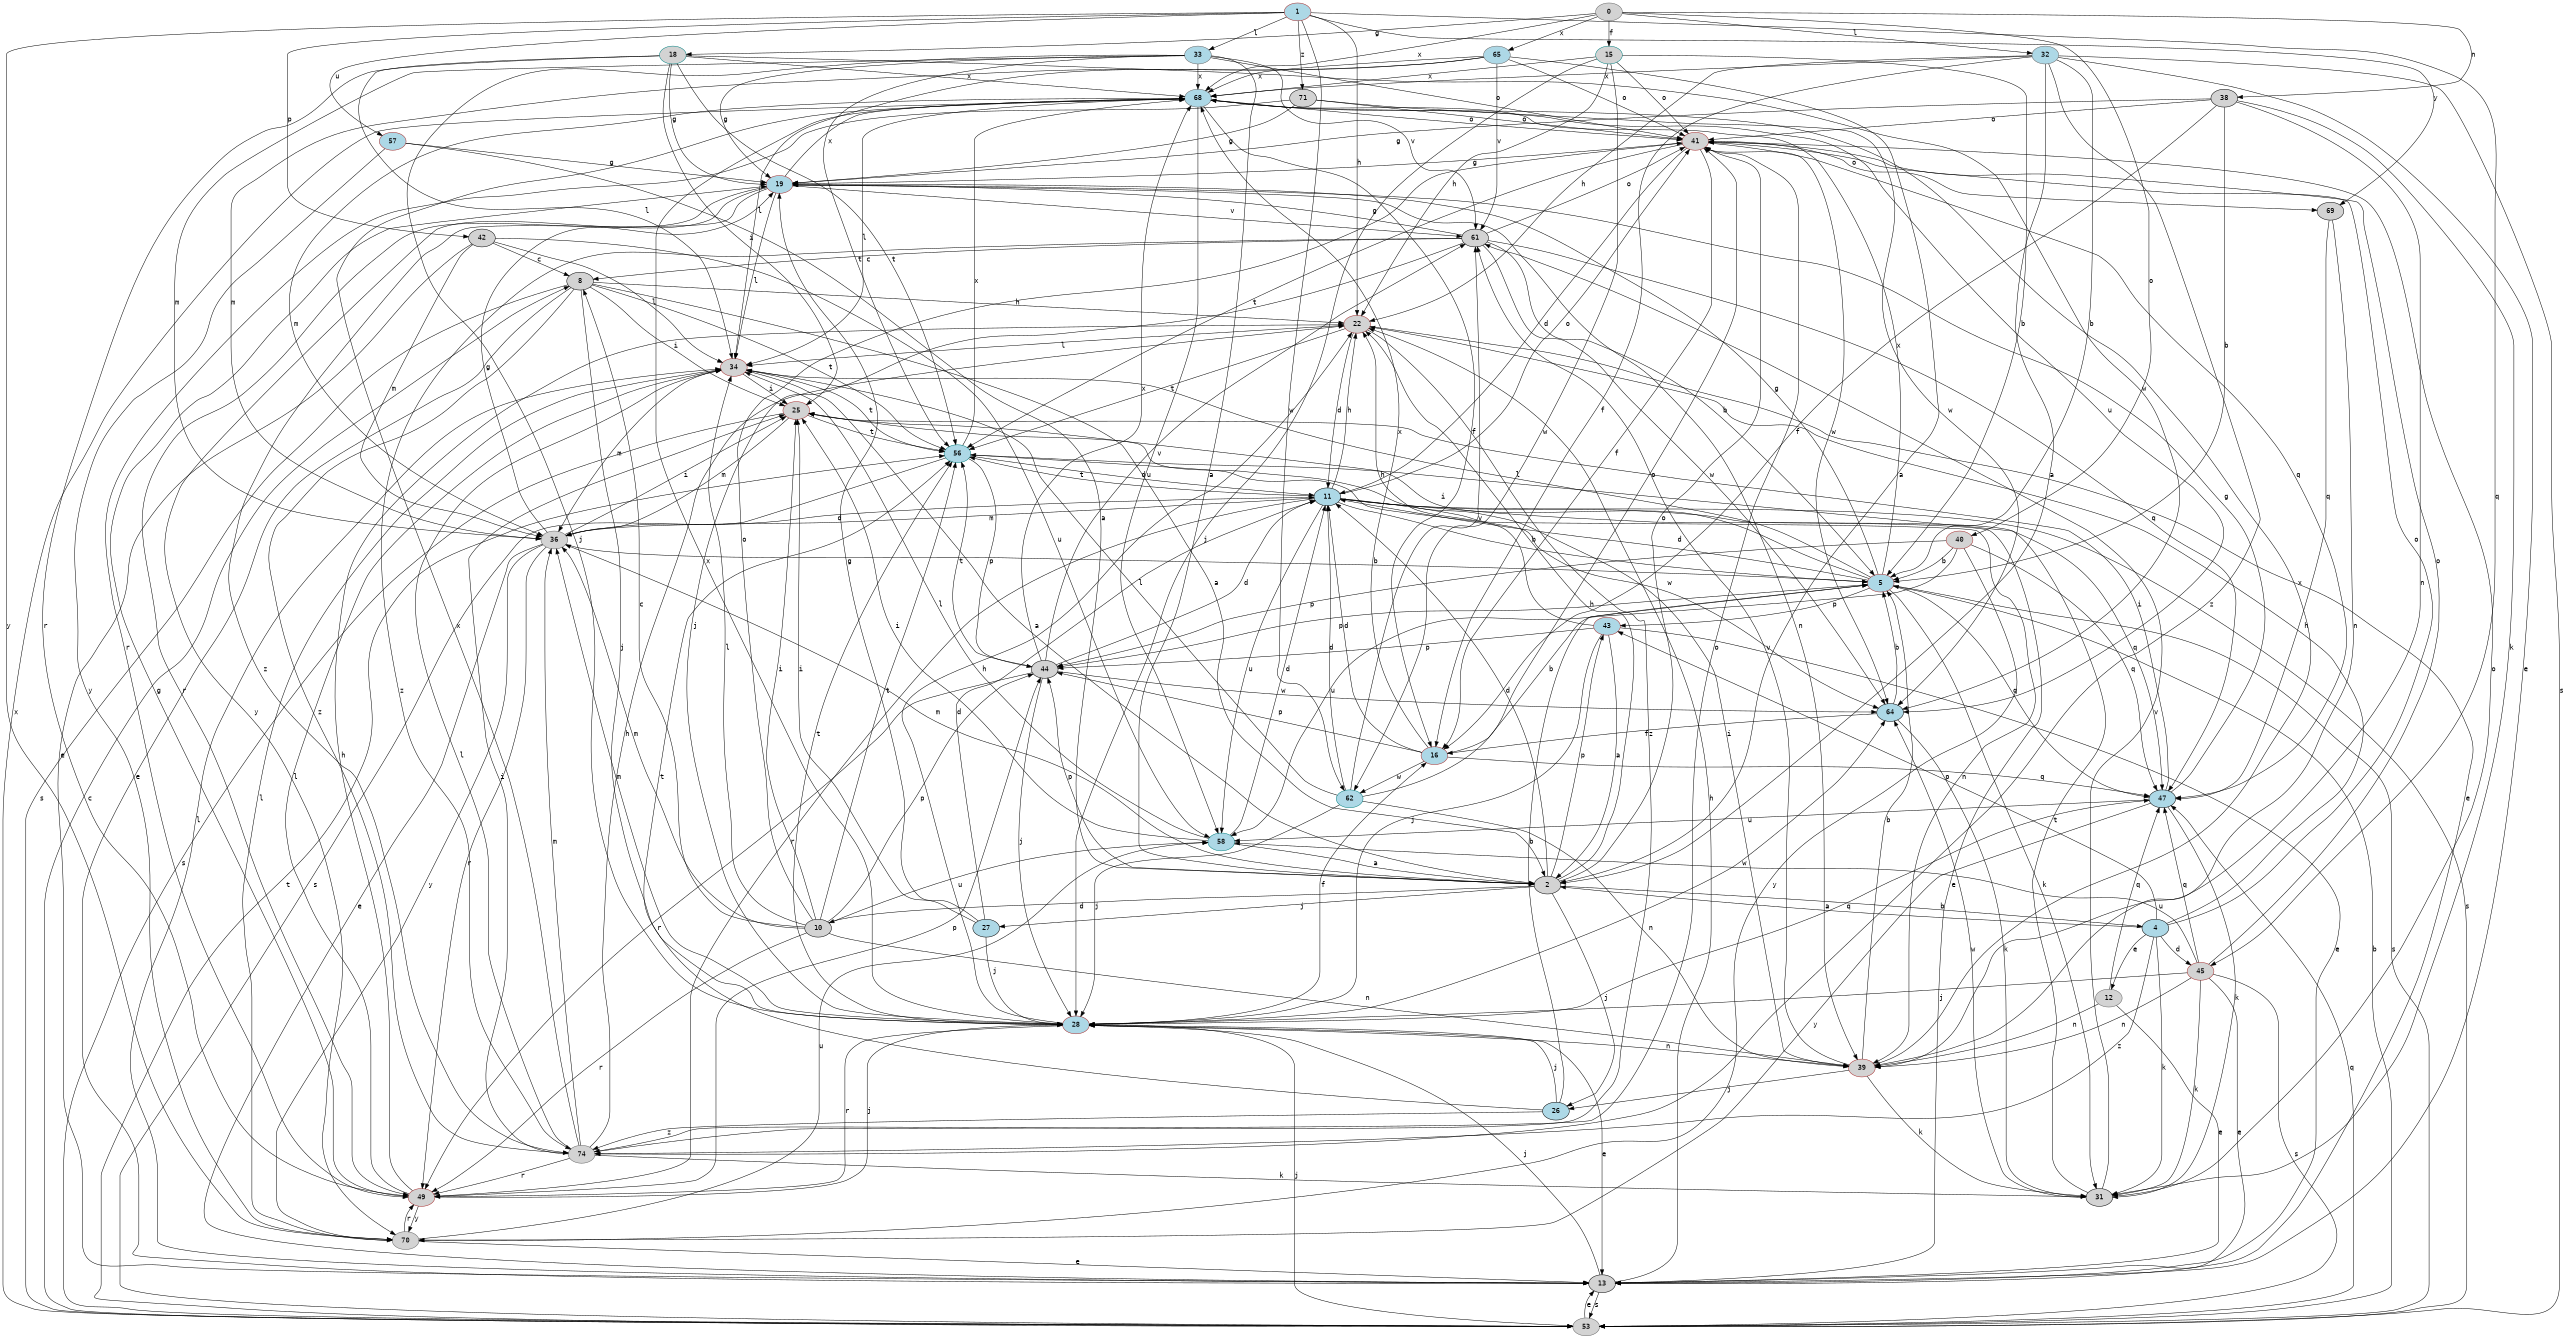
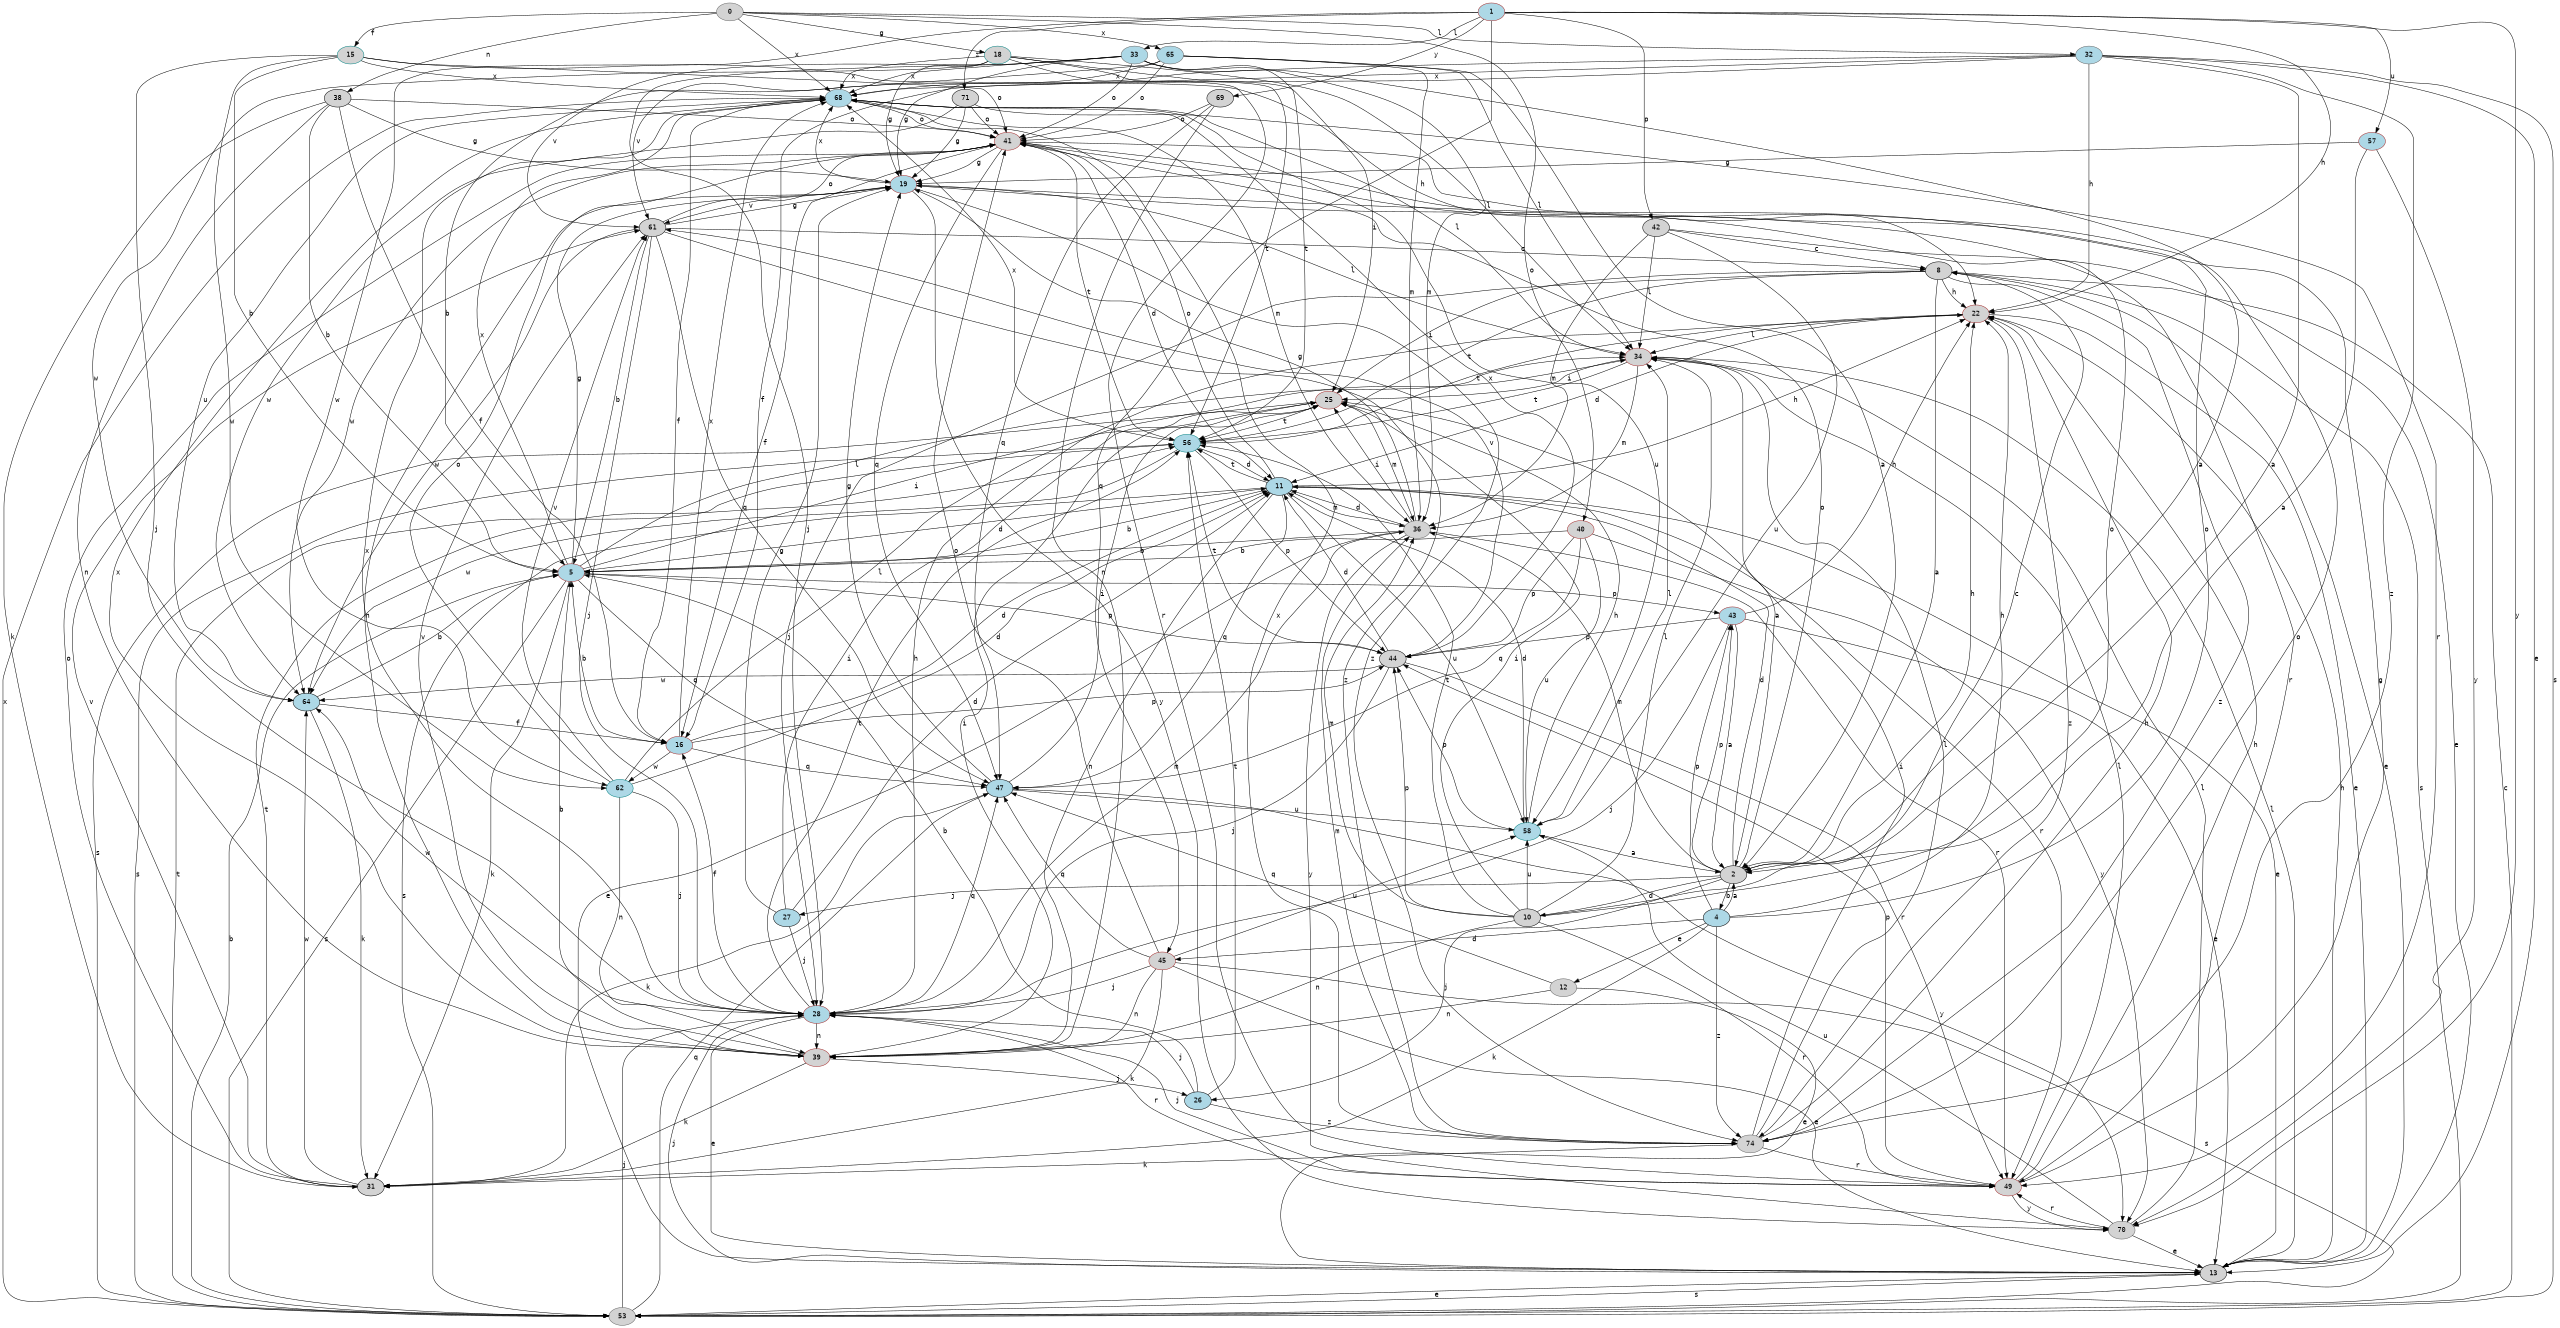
edge "41" -> "69": reversed
edge "58" -> "25": label "i" -> "h"
edge "2" -> "44": now "58" -> "44"
